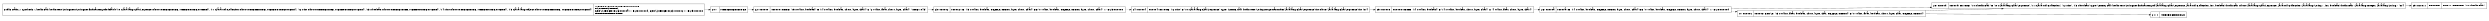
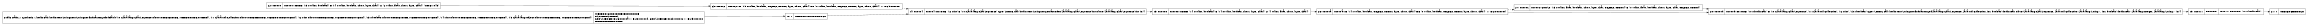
node "20: ?": text "MTH_ENTER_BLOCK" -> "NEEDED_ENTER_BLOCK"
edge "20: ?" -> "22: 0x0000": now "20: ?" -> "24: 0x0004"
edge "27: 0x000c" -> "21: ?": now "29: 0x0011" -> "21: ?"
